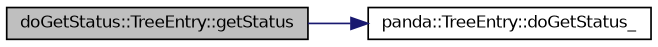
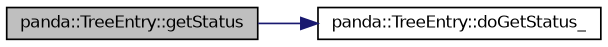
node "doGetStatus::TreeEntry::getStatus": label "doGetStatus::TreeEntry::getStatus" -> "panda::TreeEntry::getStatus"
